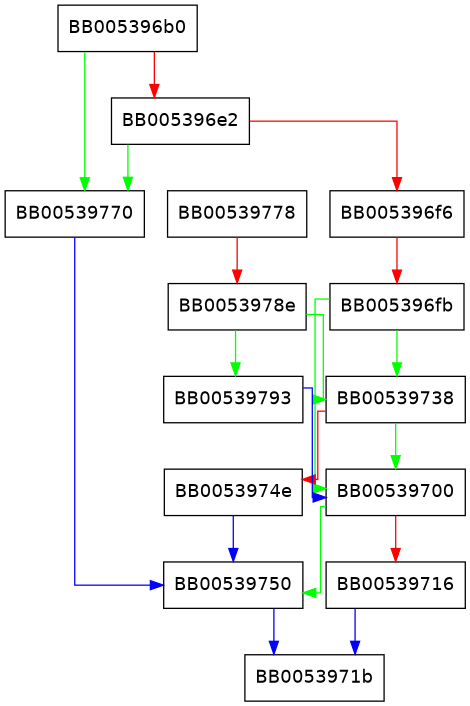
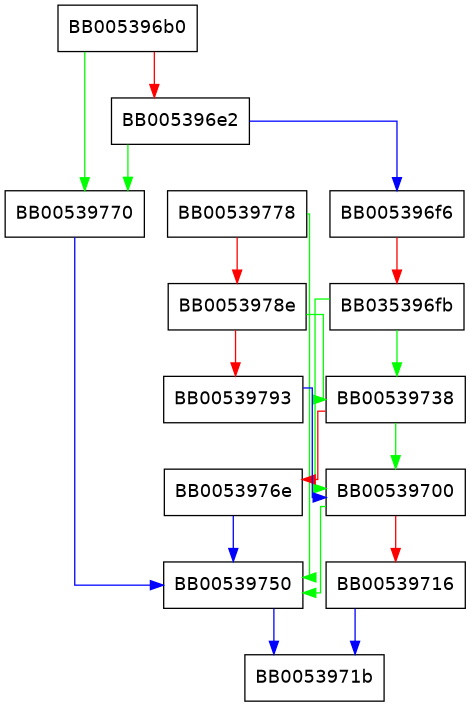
edge "BB005396e2" -> "BB005396f6": color red -> blue
node "BB005396fb": label "BB005396fb" -> "BB035396fb"
edge "BB0053978e" -> "BB00539793": color green -> red
edge "BB00539778" -> "BB00539750": added
node "BB0053974e": label "BB0053974e" -> "BB0053976e"
